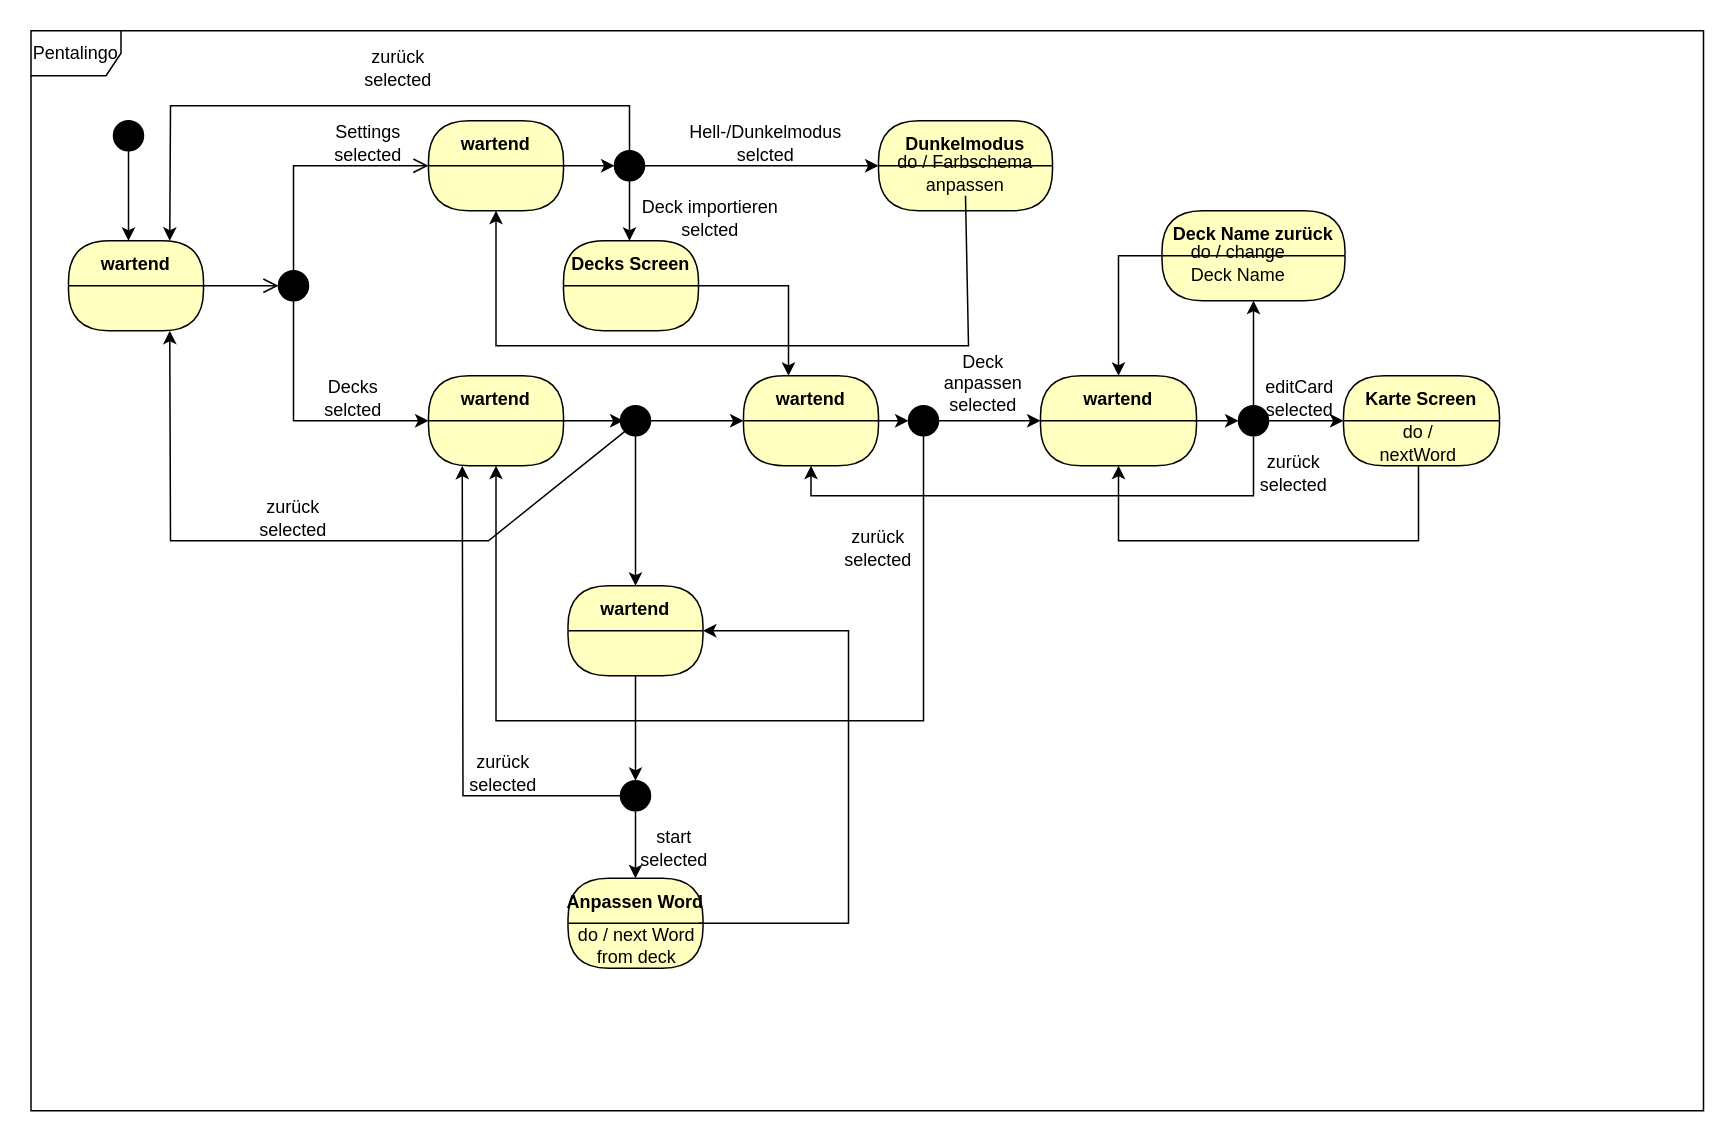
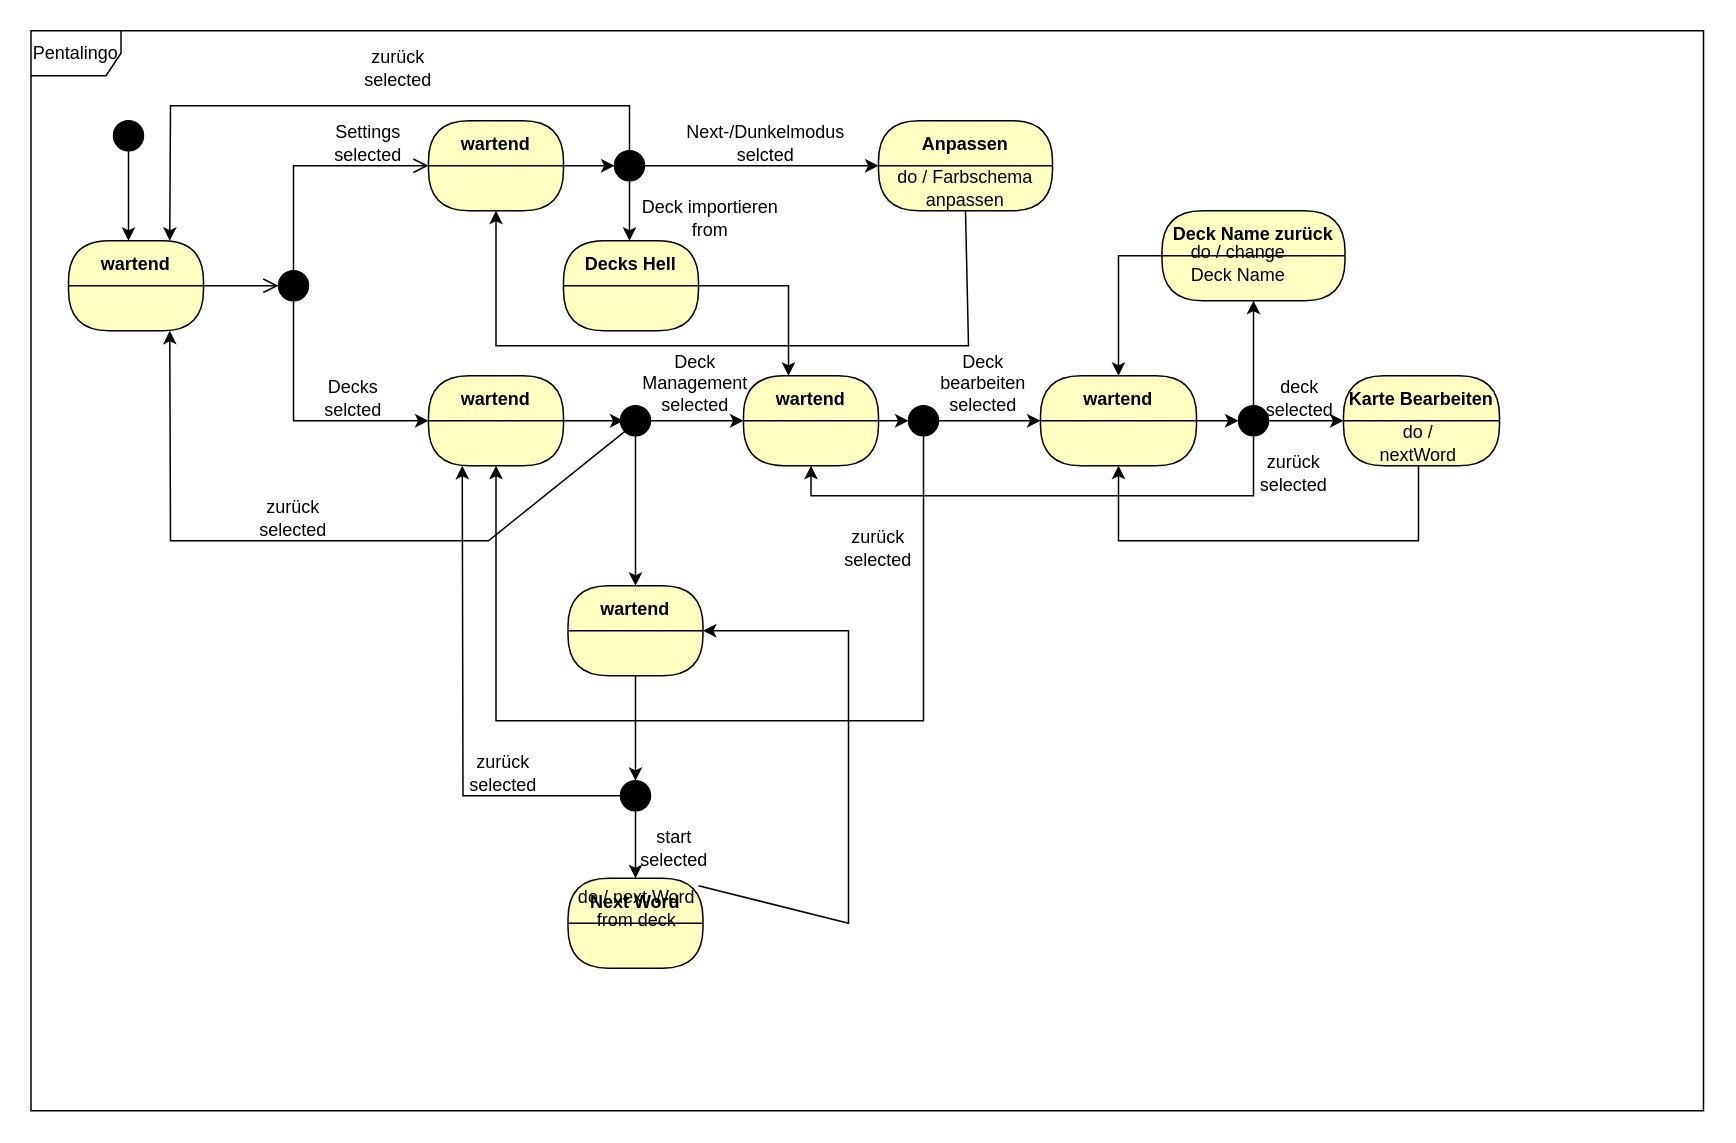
node "Hell-/Dunkelmodus selcted": label "Hell-/Dunkelmodus selcted" -> "Next-/Dunkelmodus selcted"
node "Dunkelmodus": label "Dunkelmodus" -> "Anpassen"
node "do / Farbschema anpassen": moved (965, 173) -> (965, 188)
node "Deck importieren selcted": label "Deck importieren selcted" -> "Deck importieren from"
node "Decks Screen": label "Decks Screen" -> "Decks Hell"
node "Deck Management selected": added
node "Deck anpassen selected": label "Deck anpassen selected" -> "Deck bearbeiten selected"
node "editCard selected": label "editCard selected" -> "deck selected"
node "Karte Screen": label "Karte Screen" -> "Karte Bearbeiten"
node "Anpassen Word": label "Anpassen Word" -> "Next Word"
node "do / next Word from deck": moved (637, 946) -> (637, 908)
